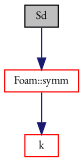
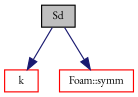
edge "Foam::symm" -> "k": now "Sd" -> "k"
